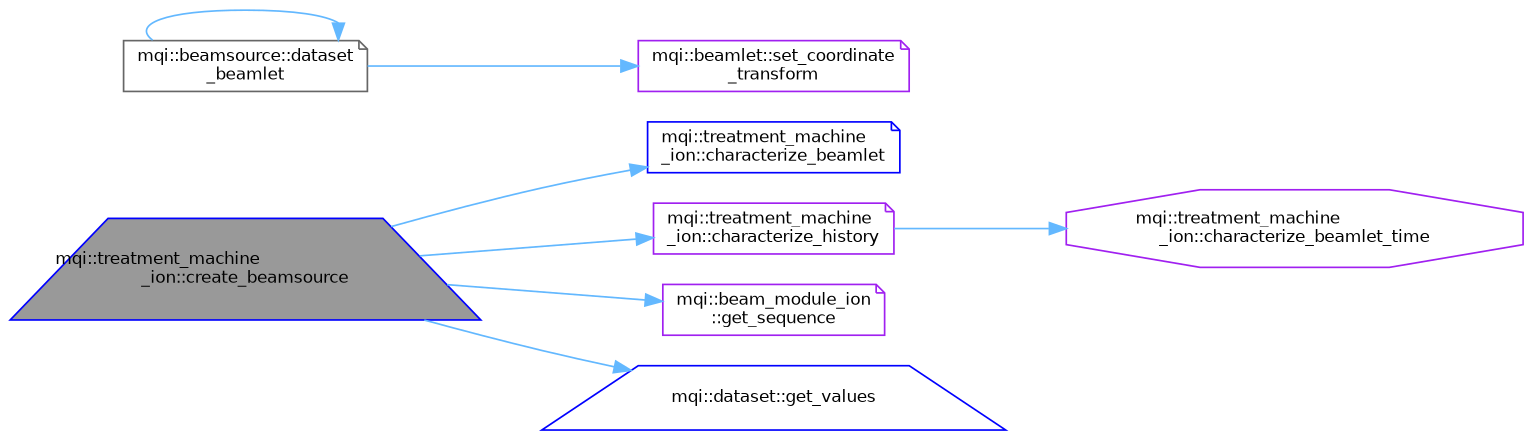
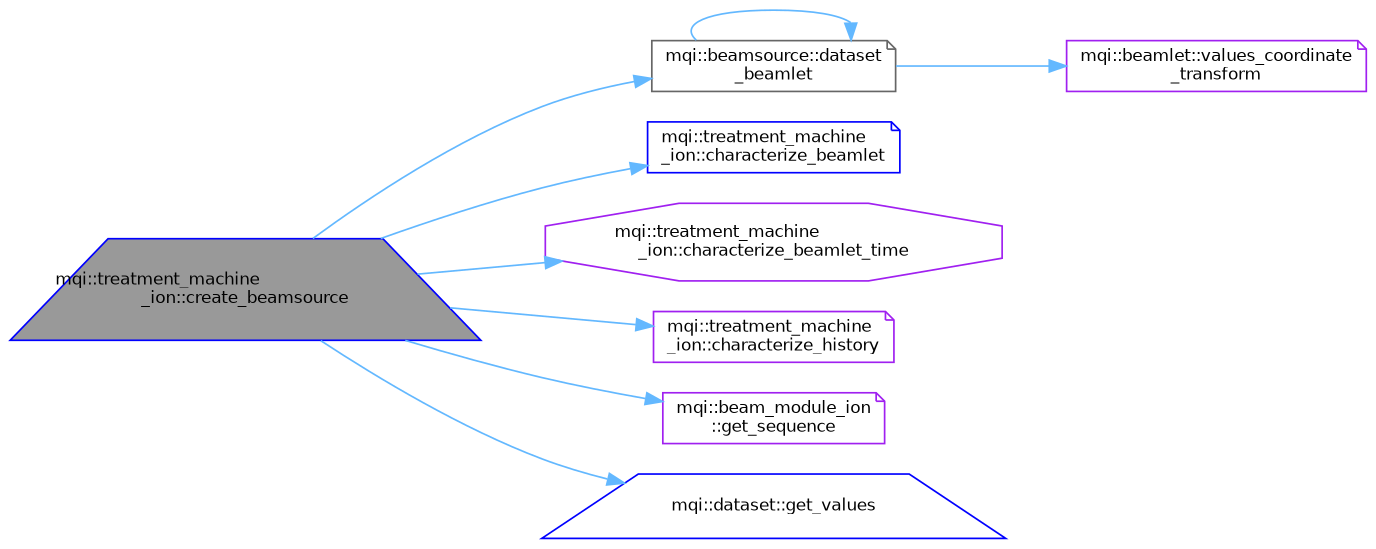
node "mqi::beamlet::set_coordinate _transform": label "mqi::beamlet::set_coordinate _transform" -> "mqi::beamlet::values_coordinate _transform"
edge "mqi::treatment_machine _ion::create_beamsource" -> "mqi::beamsource::dataset _beamlet": added
edge "mqi::treatment_machine _ion::characterize_history" -> "mqi::treatment_machine _ion::characterize_beamlet_time": now "mqi::treatment_machine _ion::create_beamsource" -> "mqi::treatment_machine _ion::characterize_beamlet_time"
